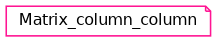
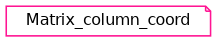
node "Matrix_column_column": label "Matrix_column_column" -> "Matrix_column_coord"
